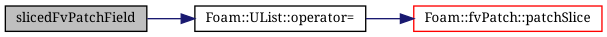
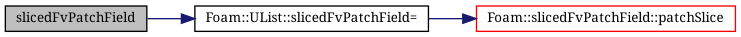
node "Foam::UList::operator=": label "Foam::UList::operator=" -> "Foam::UList::slicedFvPatchField="
node "Foam::fvPatch::patchSlice": label "Foam::fvPatch::patchSlice" -> "Foam::slicedFvPatchField::patchSlice"
